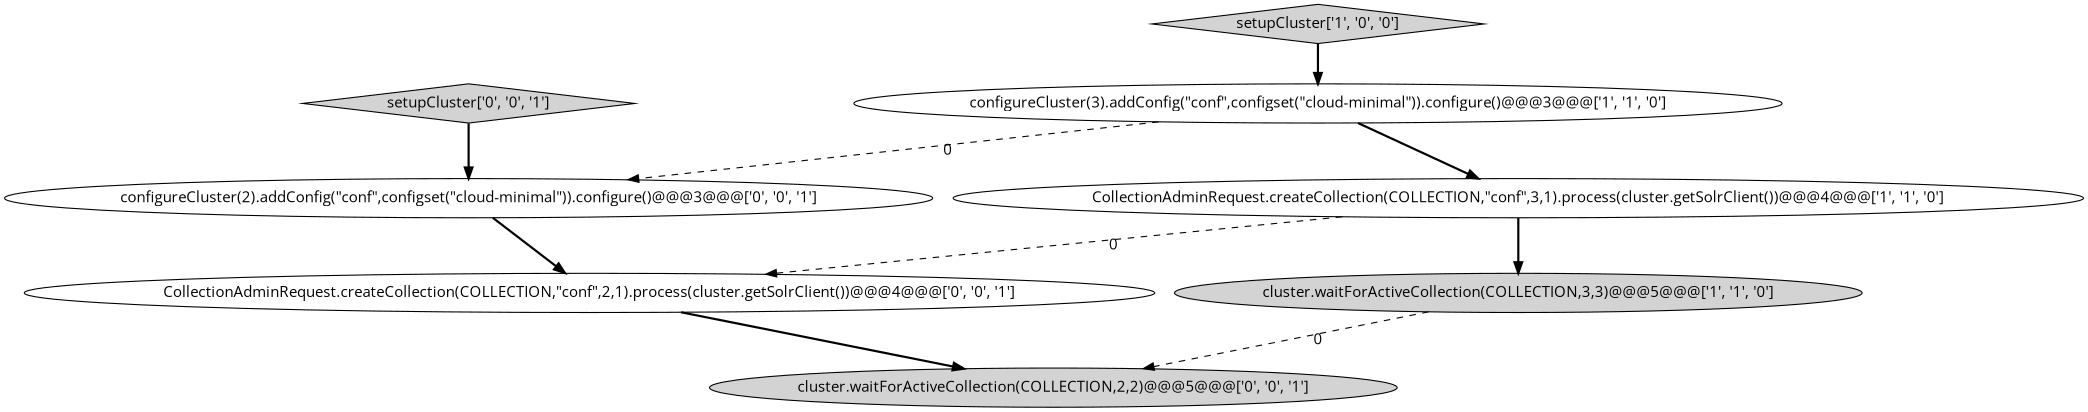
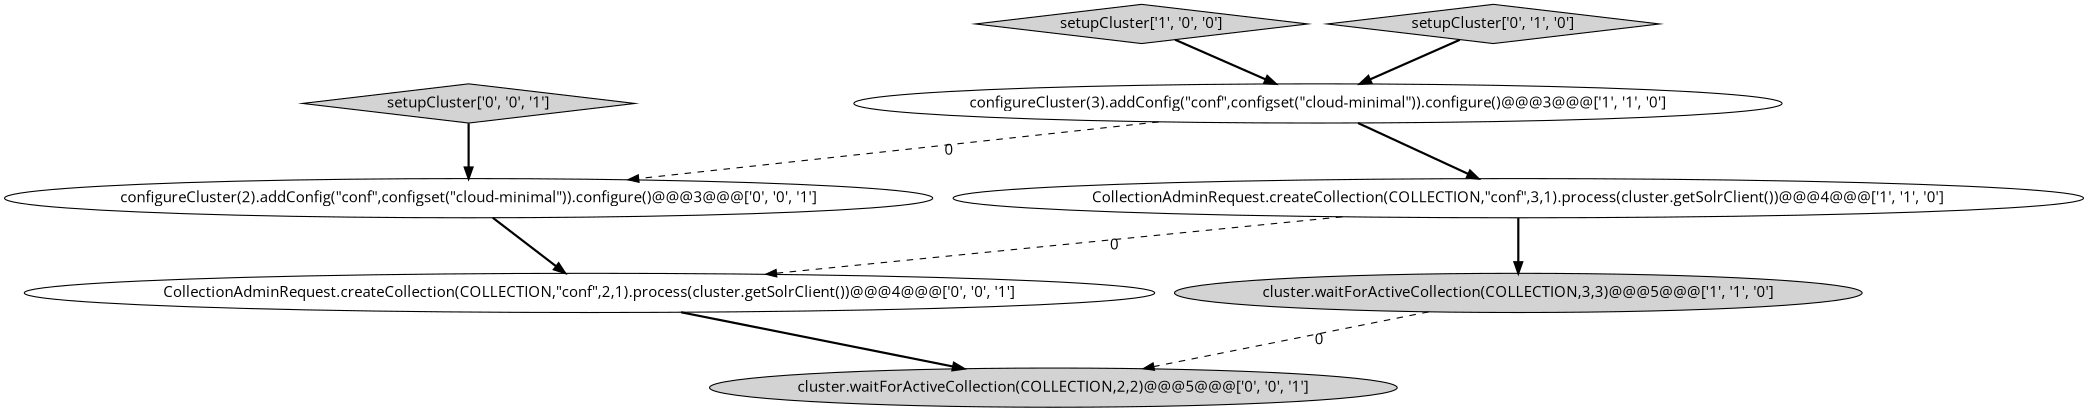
node "setupCluster['0', '1', '0']": added
